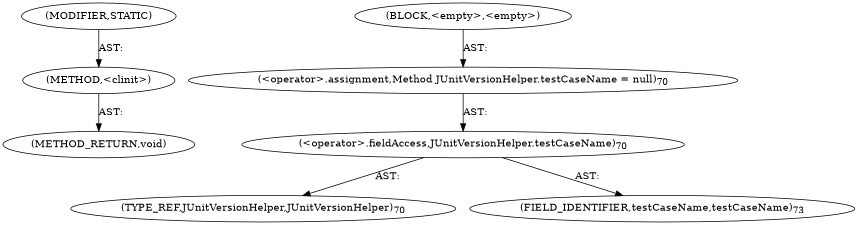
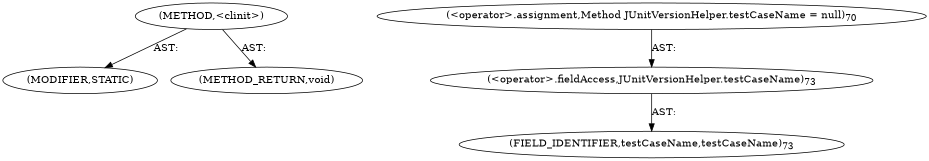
node "(BLOCK,<empty>,<empty>)": removed
edge "(MODIFIER,STATIC)" -> "(METHOD,<clinit>)": reversed
node "(<operator>.fieldAccess,JUnitVersionHelper.testCaseName)": text "70" -> "73"
node "(TYPE_REF,JUnitVersionHelper,JUnitVersionHelper)": removed
